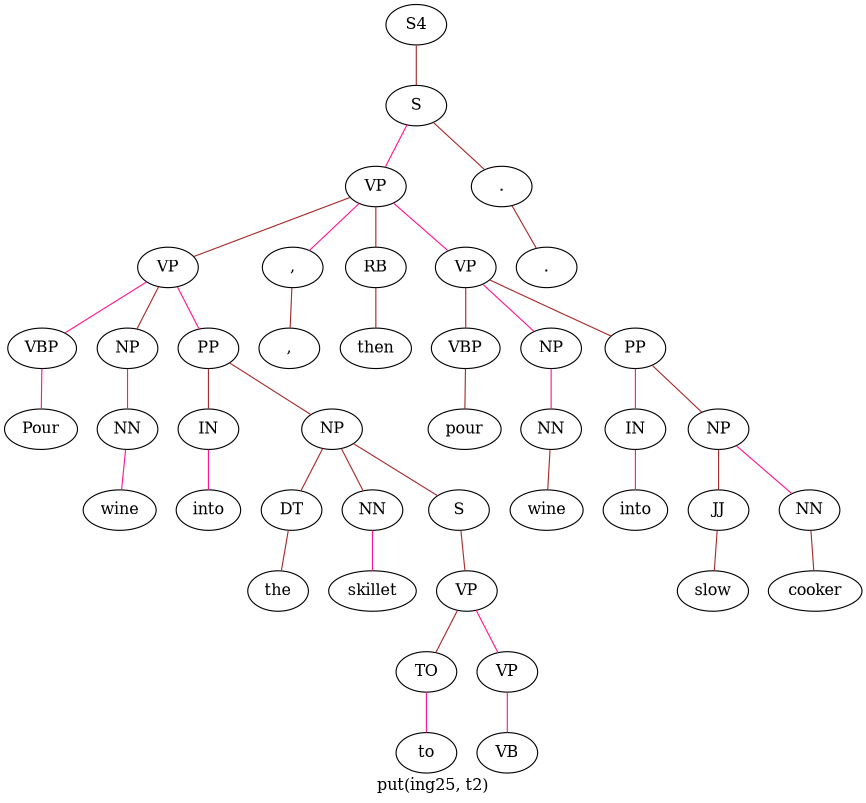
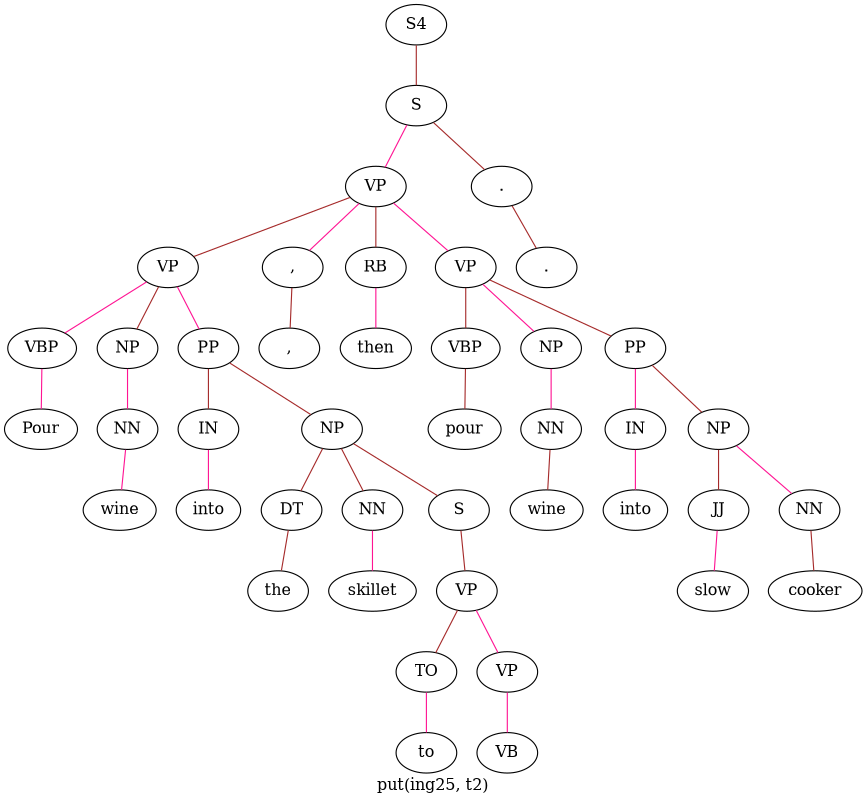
edge "RB" -- "then": color brown -> deeppink
edge "JJ" -- "slow": color brown -> deeppink
